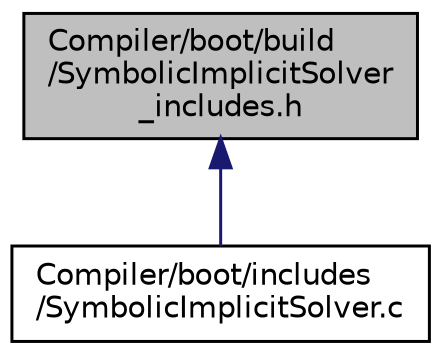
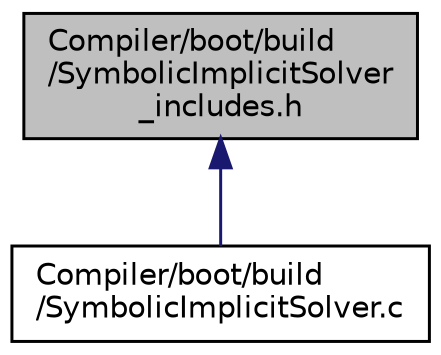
node "Compiler/boot/includes /SymbolicImplicitSolver.c": label "Compiler/boot/includes /SymbolicImplicitSolver.c" -> "Compiler/boot/build /SymbolicImplicitSolver.c"
